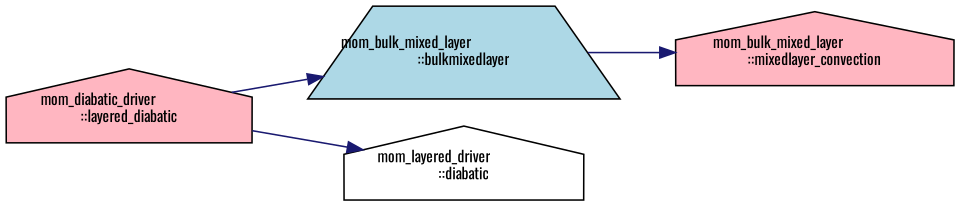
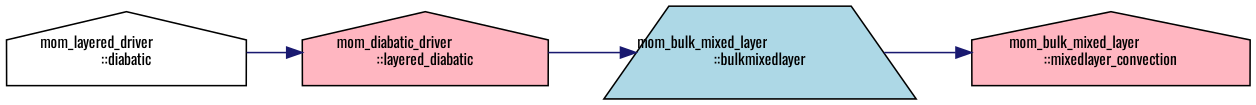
edge "mom_diabatic_driver ::layered_diabatic" -> "mom_layered_driver ::diabatic": reversed
